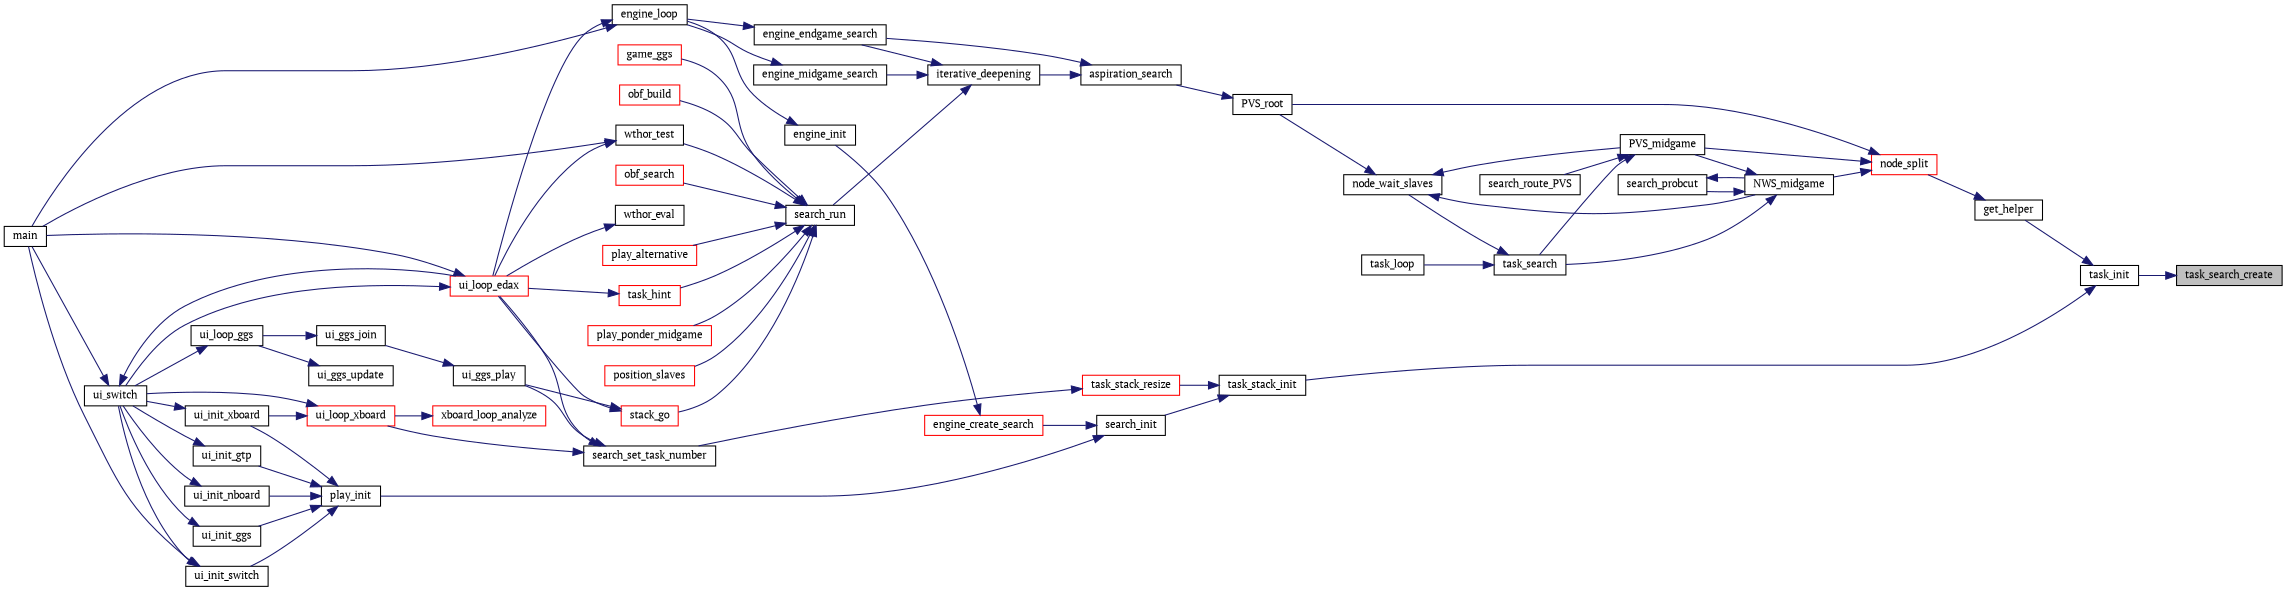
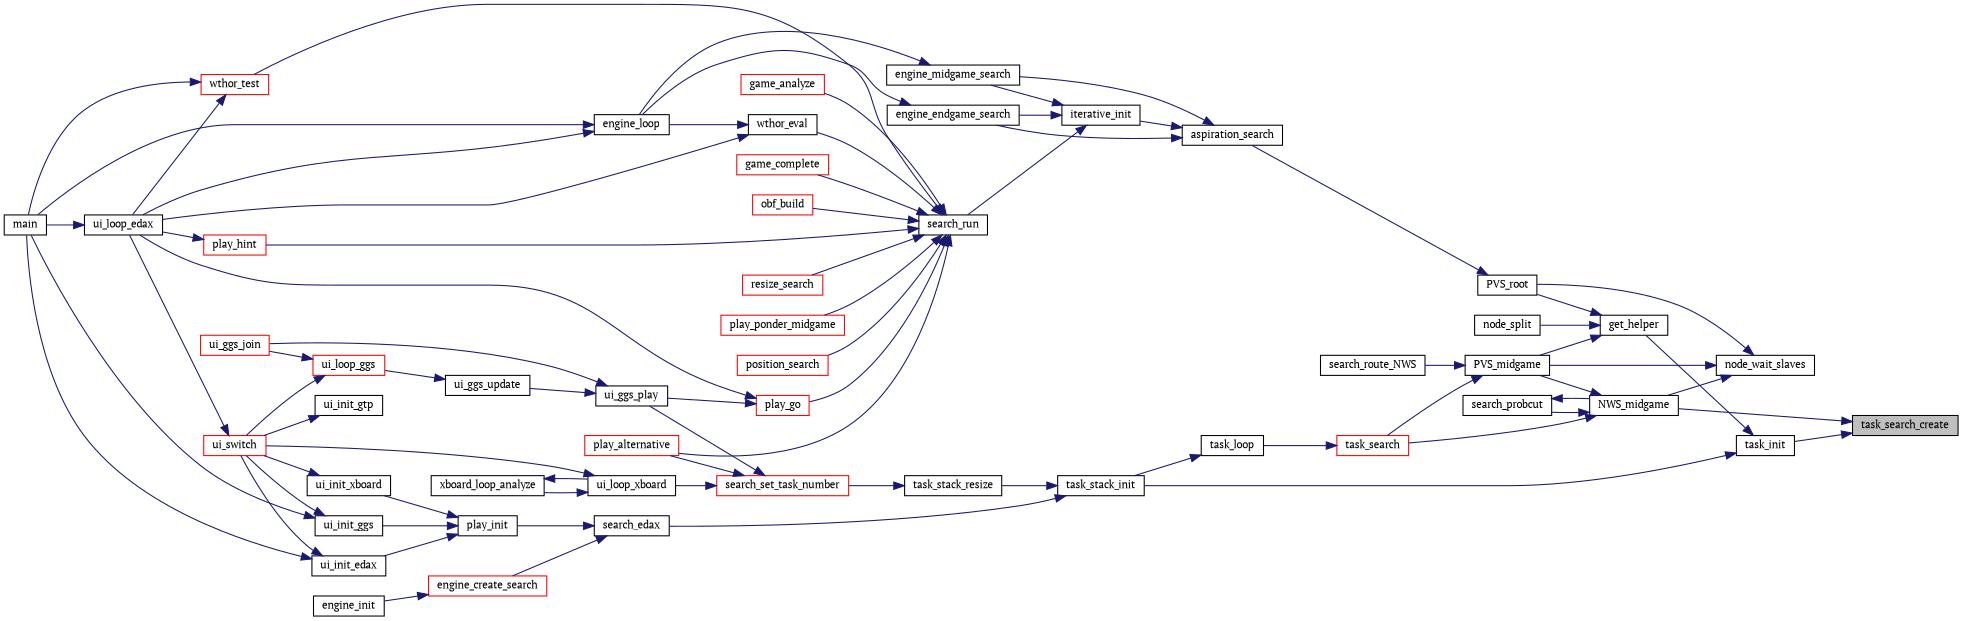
node "game_ggs": label "game_ggs" -> "game_complete"
edge "engine_loop" -> "engine_init": now "engine_loop" -> "wthor_eval"
node "iterative_deepening": label "iterative_deepening" -> "iterative_init"
node "game_analyze": added
edge "engine_midgame_search" -> "aspiration_search": added
edge "PVS_root" -> "node_split": now "PVS_root" -> "get_helper"
node "wthor_test": color black -> red
edge "PVS_midgame" -> "node_split": now "PVS_midgame" -> "get_helper"
edge "wthor_eval" -> "search_run": added
node "node_split": color red -> black
node "obf_search": label "obf_search" -> "resize_search"
edge "NWS_midgame" -> "node_split": now "NWS_midgame" -> "task_search_create"
node "search_route_PVS": label "search_route_PVS" -> "search_route_NWS"
edge "node_wait_slaves" -> "task_search": removed
node "task_search": color black -> red
node "ui_loop_edax": color red -> black
node "task_hint": label "task_hint" -> "play_hint"
edge "ui_switch" -> "ui_loop_edax": removed
edge "main" -> "ui_switch": now "main" -> "ui_init_ggs"
node "ui_loop_ggs": color black -> red
edge "ui_loop_ggs" -> "ui_ggs_join": reversed
node "ui_ggs_join": color black -> red
node "position_slaves": label "position_slaves" -> "position_search"
edge "ui_loop_edax" -> "search_set_task_number": now "play_alternative" -> "search_set_task_number"
node "task_stack_resize": color red -> black
edge "ui_ggs_update" -> "ui_ggs_play": added
node "ui_switch": color black -> red
edge "ui_init_xboard" -> "ui_loop_xboard": now "xboard_loop_analyze" -> "ui_loop_xboard"
node "ui_loop_xboard": color red -> black
node "xboard_loop_analyze": color red -> black
node "stack_go": label "stack_go" -> "play_go"
node "search_init": label "search_init" -> "search_edax"
node "search_set_task_number": color black -> red
edge "task_stack_init" -> "task_loop": added
edge "ui_init_gtp" -> "play_init": removed
node "ui_init_nboard": removed
node "ui_init_switch": label "ui_init_switch" -> "ui_init_edax"
